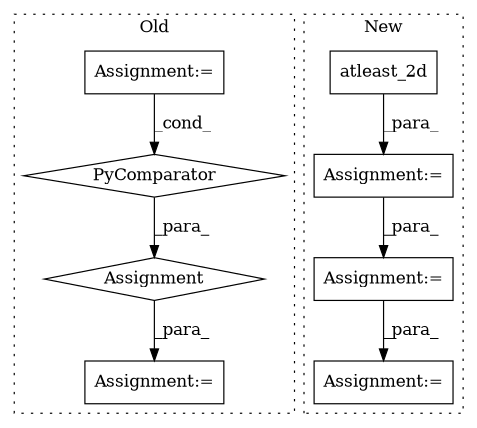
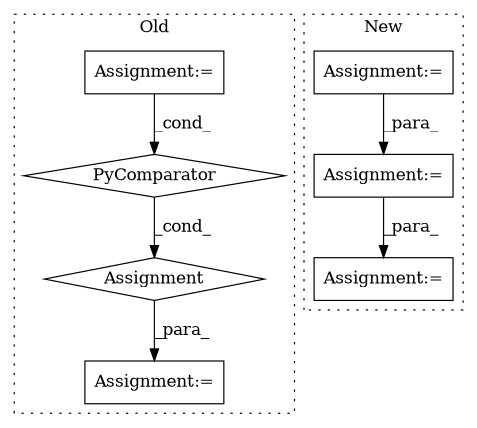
node "atleast_2d": removed
edge "PyComparator" -> "Assignment": label "_para_" -> "_cond_"
